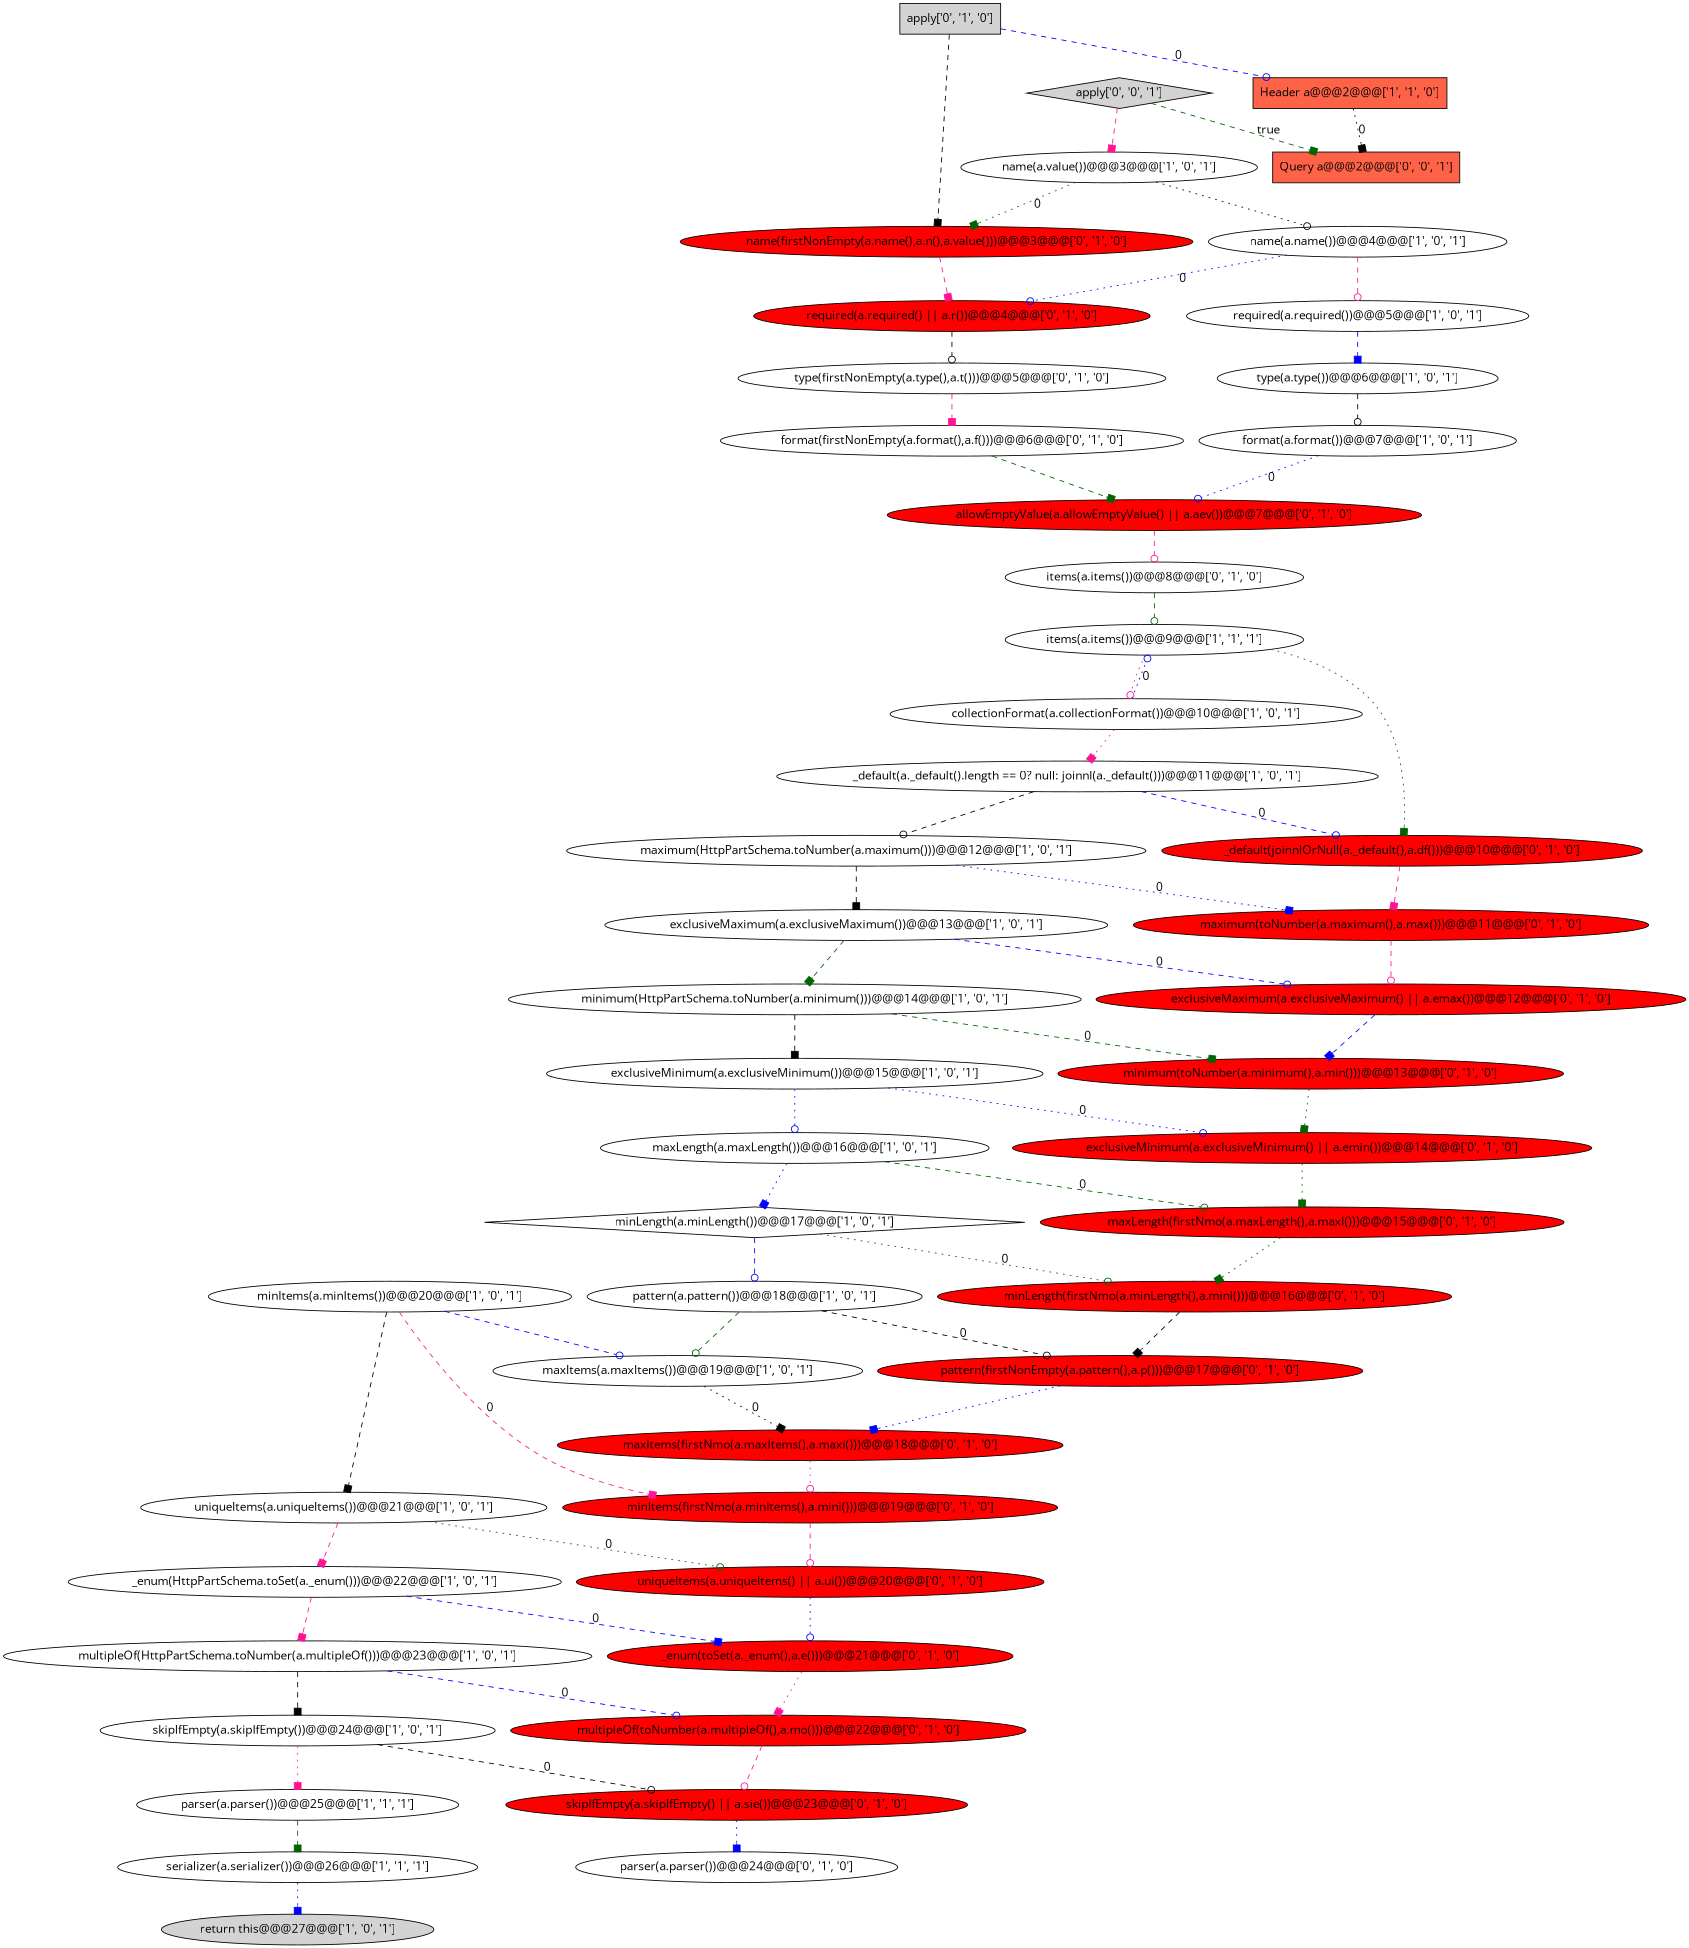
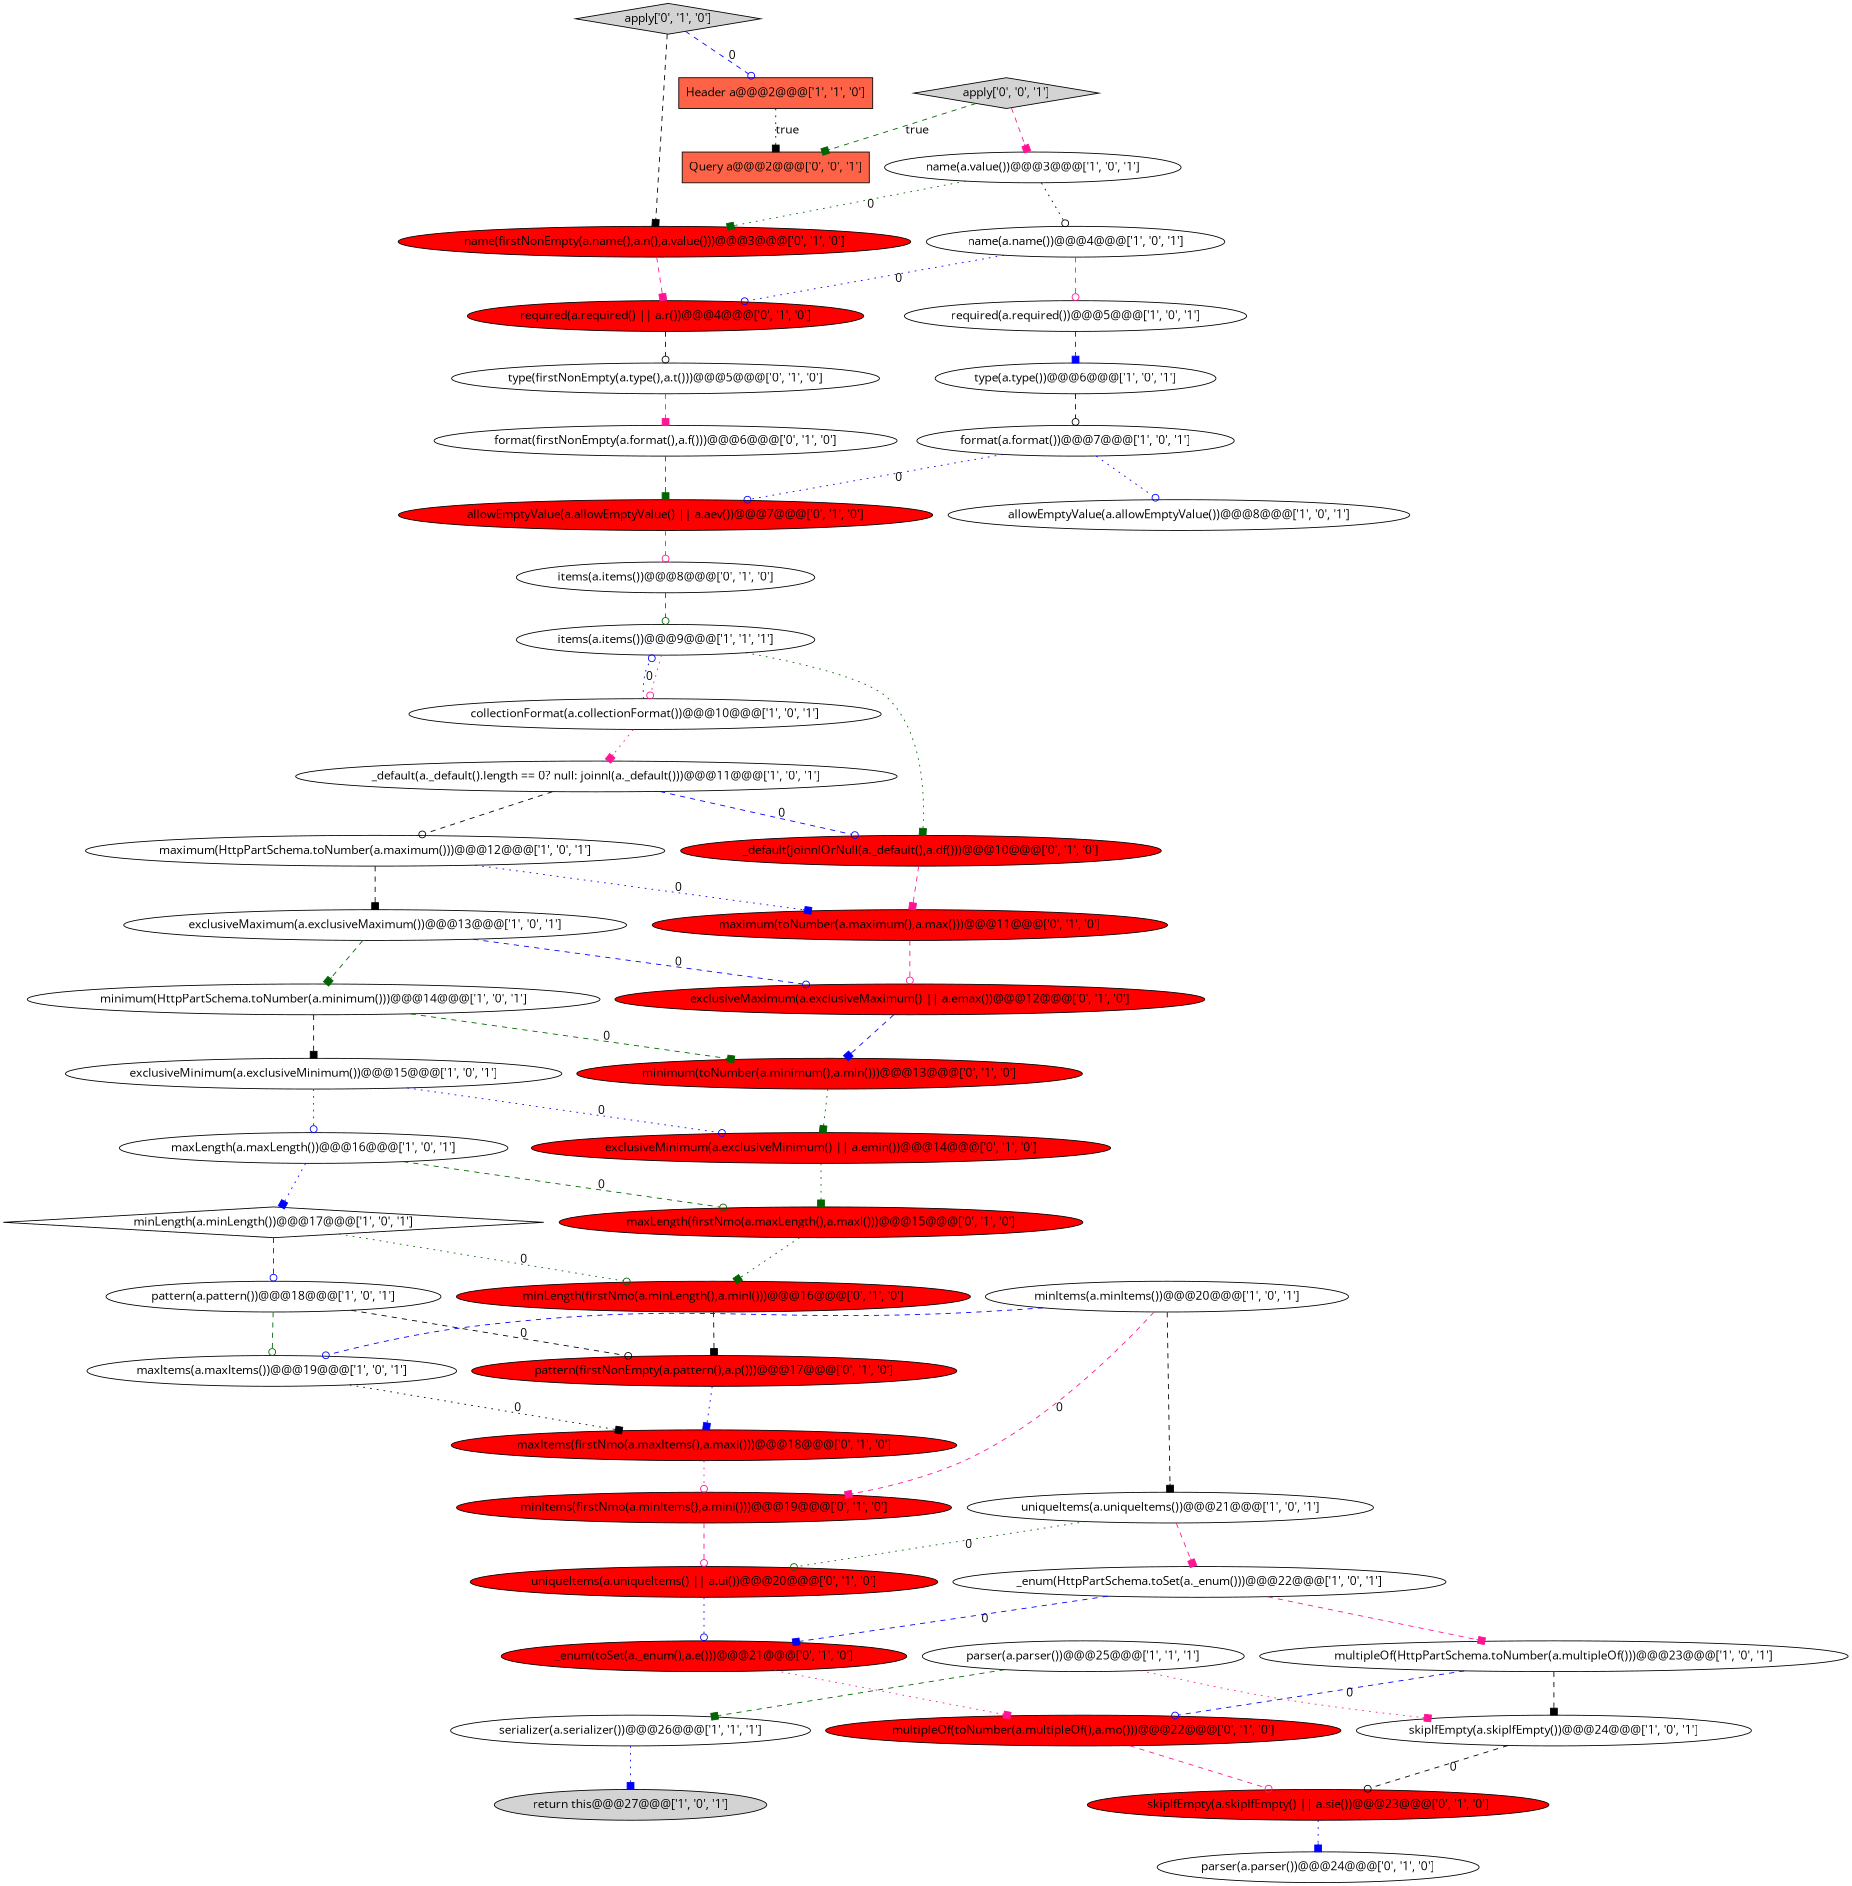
node "apply['0', '1', '0']": shape box -> diamond
edge "Header a@@@2@@@['1', '1', '0']" -> "Query a@@@2@@@['0', '0', '1']": label "0" -> "true"
node "allowEmptyValue(a.allowEmptyValue())@@@8@@@['1', '0', '1']": added
edge "skipIfEmpty(a.skipIfEmpty())@@@24@@@['1', '0', '1']" -> "parser(a.parser())@@@25@@@['1', '1', '1']": reversed
